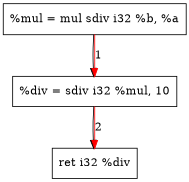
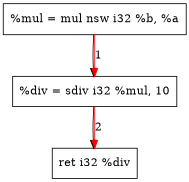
node "%mul = mul sdiv i32 %b, %a": label "%mul = mul sdiv i32 %b, %a" -> "%mul = mul nsw i32 %b, %a"
